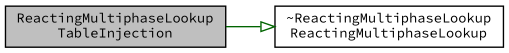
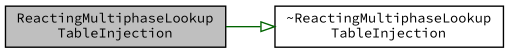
node "~ReactingMultiphaseLookup ReactingMultiphaseLookup": label "~ReactingMultiphaseLookup ReactingMultiphaseLookup" -> "~ReactingMultiphaseLookup TableInjection"
